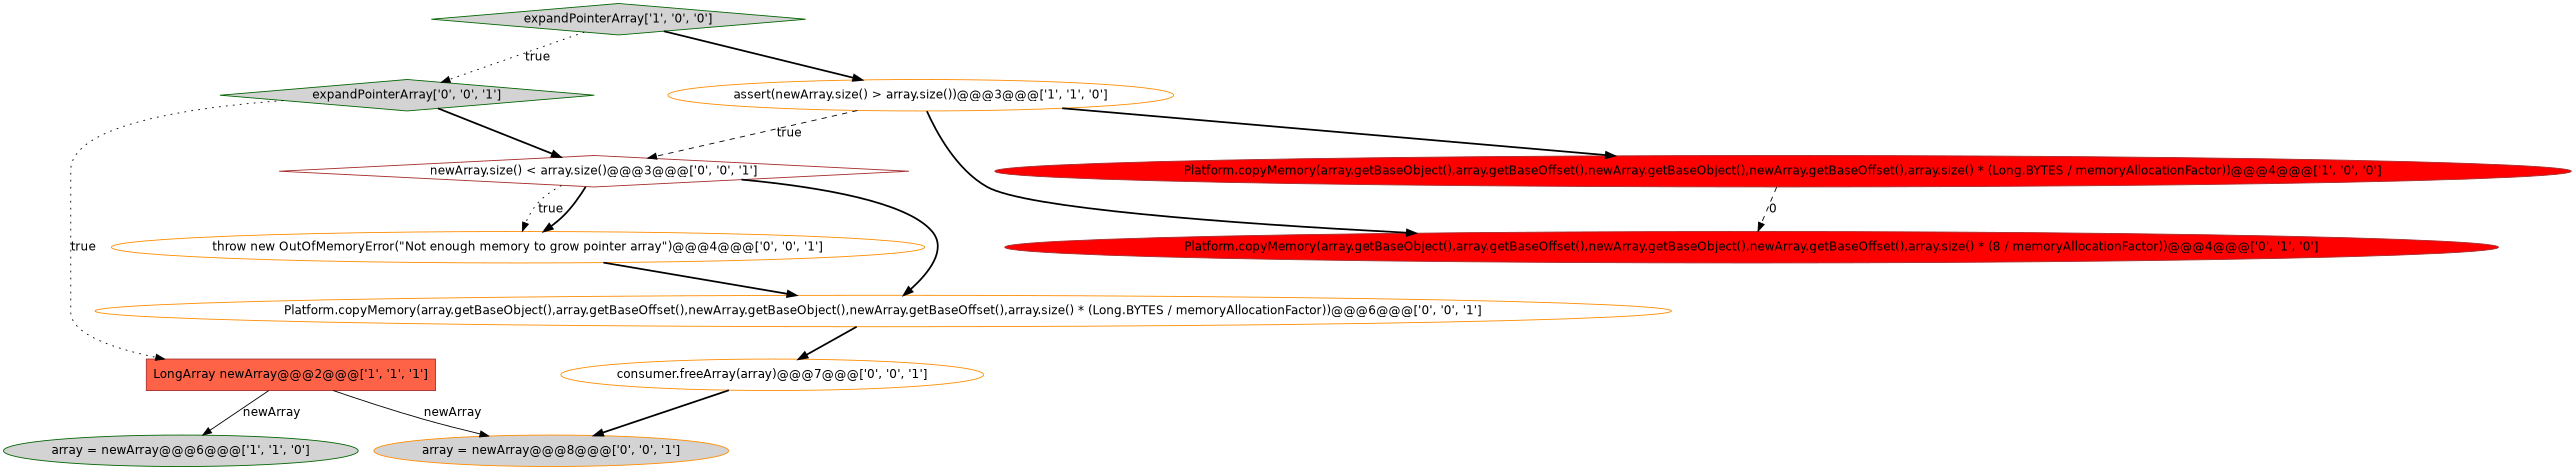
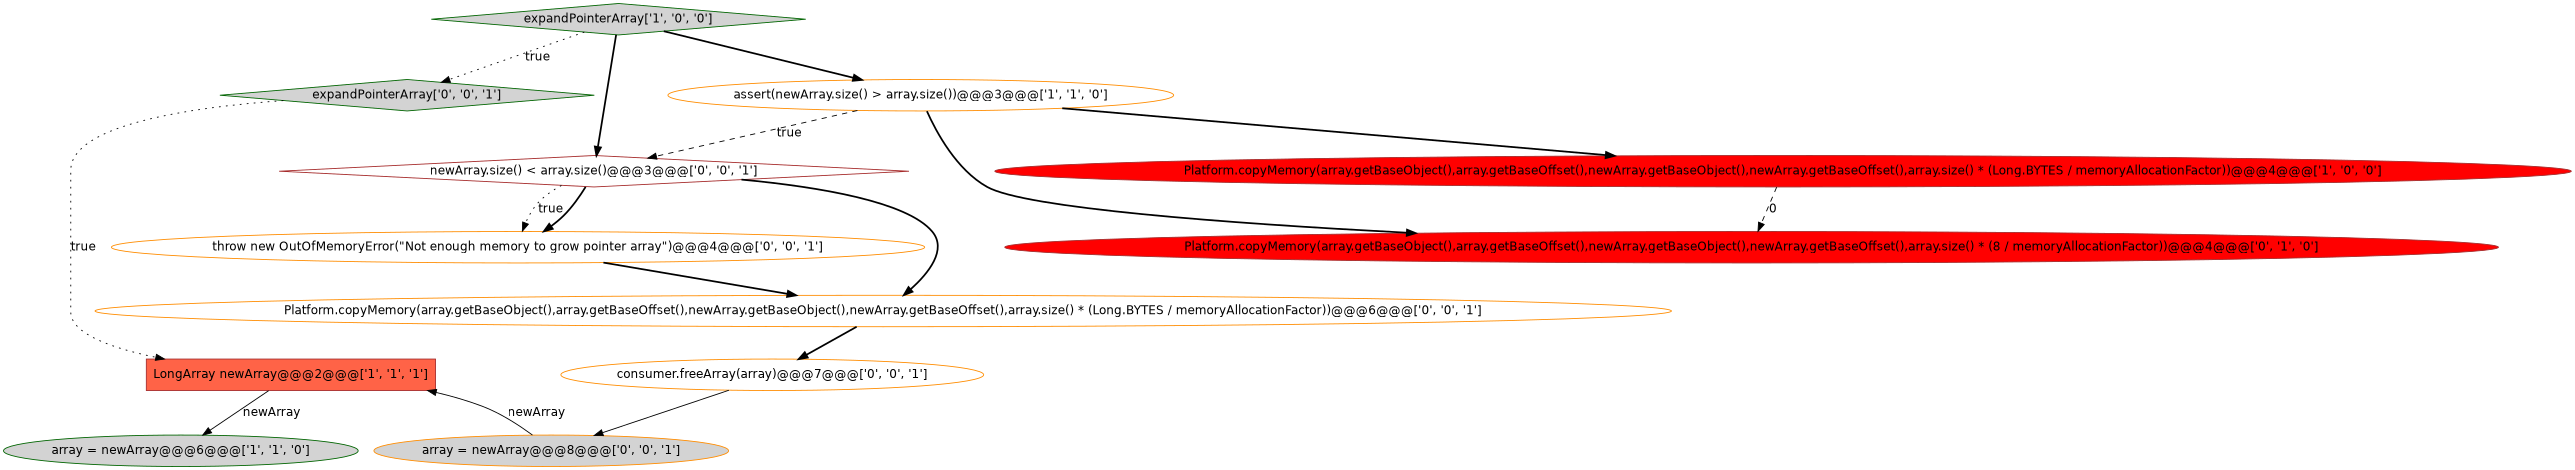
edge "expandPointerArray['0', '0', '1']" -> "newArray.size() < array.size()@@@3@@@['0', '0', '1']": now "expandPointerArray['1', '0', '0']" -> "newArray.size() < array.size()@@@3@@@['0', '0', '1']"
edge "consumer.freeArray(array)@@@7@@@['0', '0', '1']" -> "array = newArray@@@8@@@['0', '0', '1']": style bold -> solid
edge "LongArray newArray@@@2@@@['1', '1', '1']" -> "array = newArray@@@8@@@['0', '0', '1']": reversed
